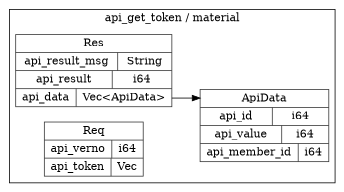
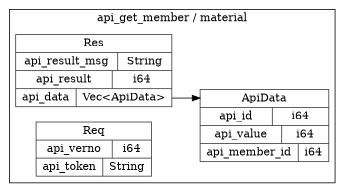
cluster "api_get_token / material": label "api_get_token / material" -> "api_get_member / material"
node "Req": text "Vec" -> "String"
